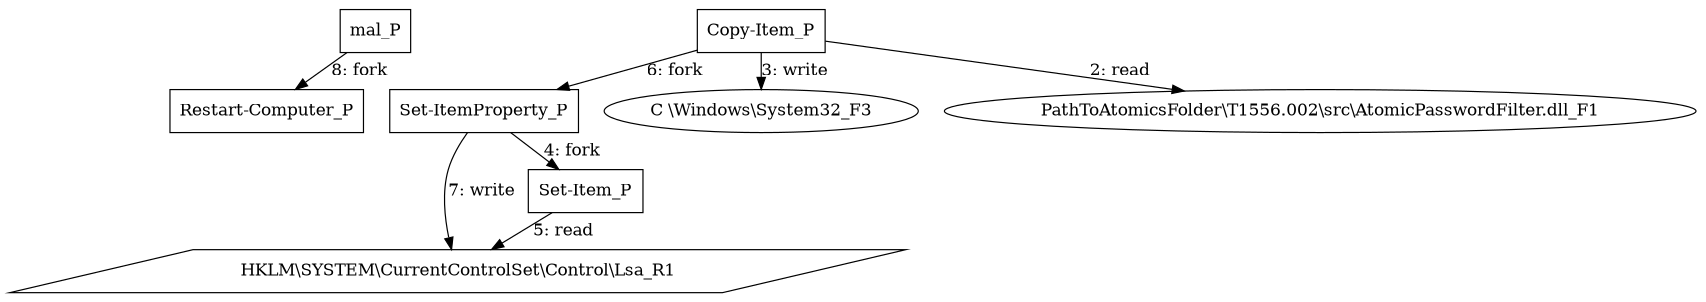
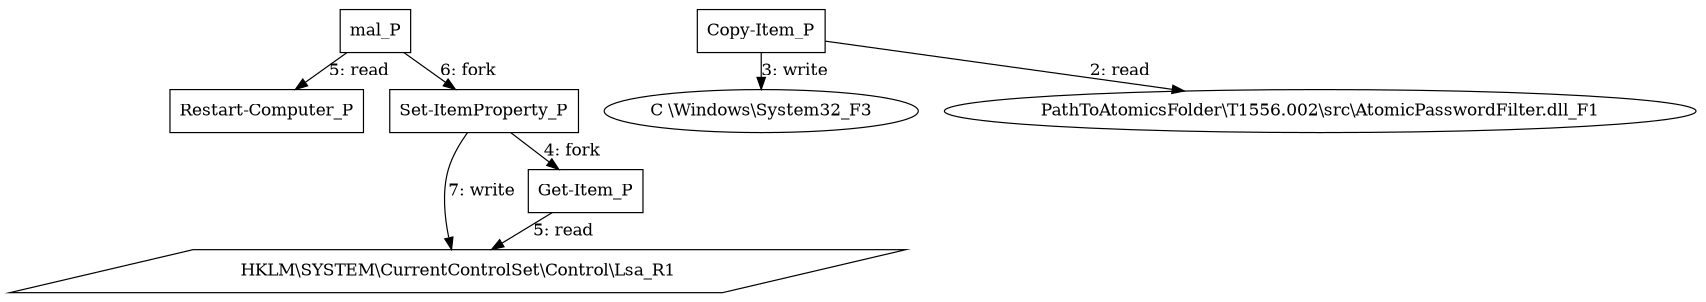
edge "Copy-Item_P" -> "Set-ItemProperty_P": now "mal_P" -> "Set-ItemProperty_P"
edge "mal_P" -> "Restart-Computer_P": label "8: fork" -> "5: read"
node "Set-Item_P": label "Set-Item_P" -> "Get-Item_P"
